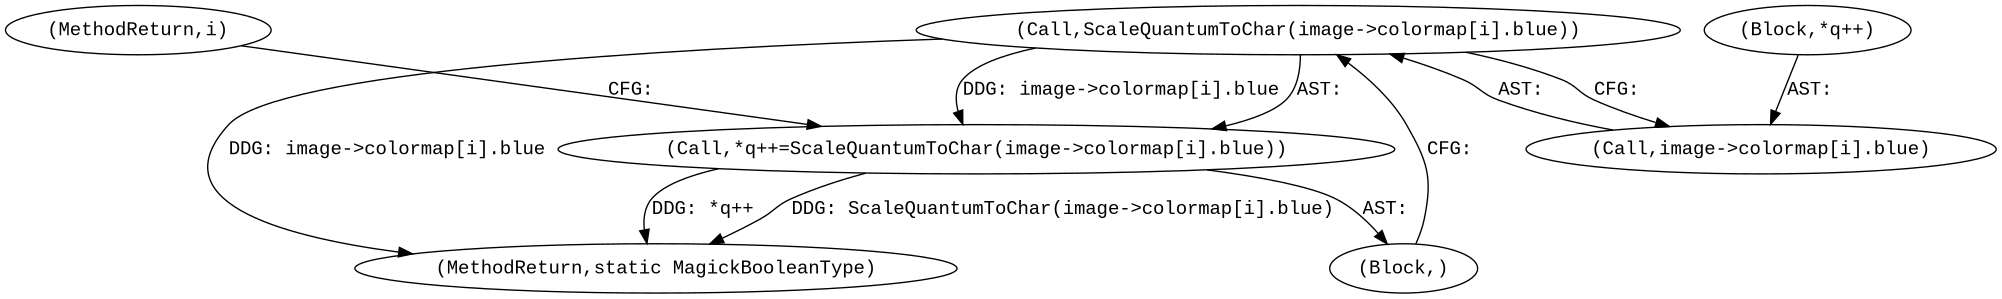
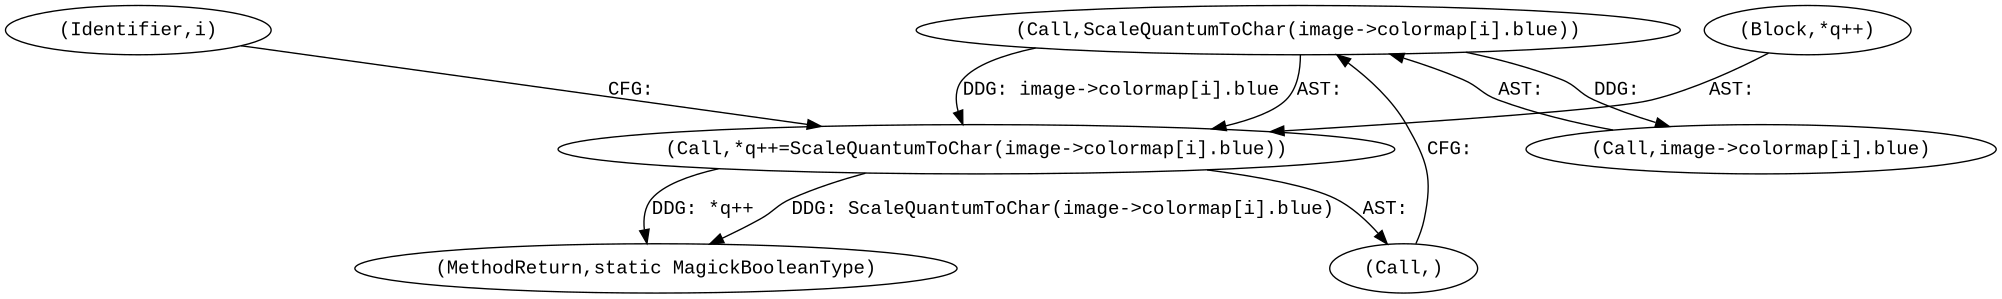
node "(MethodReturn,i)": label "(MethodReturn,i)" -> "(Identifier,i)"
edge "(Call,ScaleQuantumToChar(image->colormap[i].blue))" -> "(MethodReturn,static MagickBooleanType)": removed, label "DDG: image->colormap[i].blue"
edge "(Block,*q++)" -> "(Call,image->colormap[i].blue)": now "(Block,*q++)" -> "(Call,*q++=ScaleQuantumToChar(image->colormap[i].blue))"
edge "(Call,ScaleQuantumToChar(image->colormap[i].blue))" -> "(Call,image->colormap[i].blue)": label "CFG: " -> "DDG: "
node "(Block,)": label "(Block,)" -> "(Call,)"
